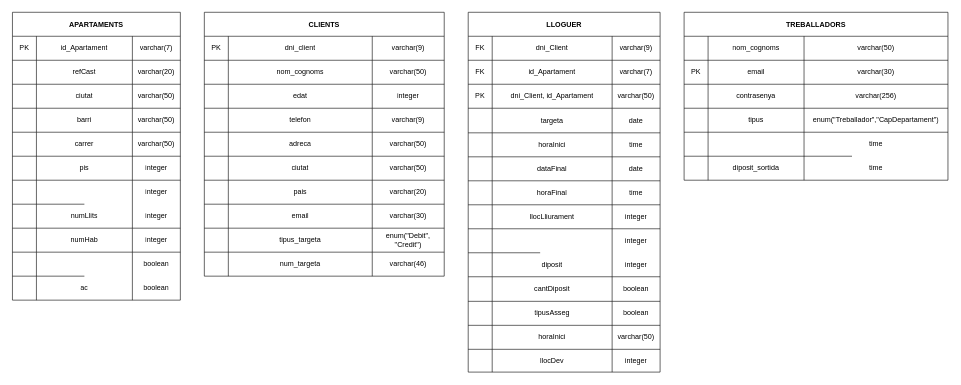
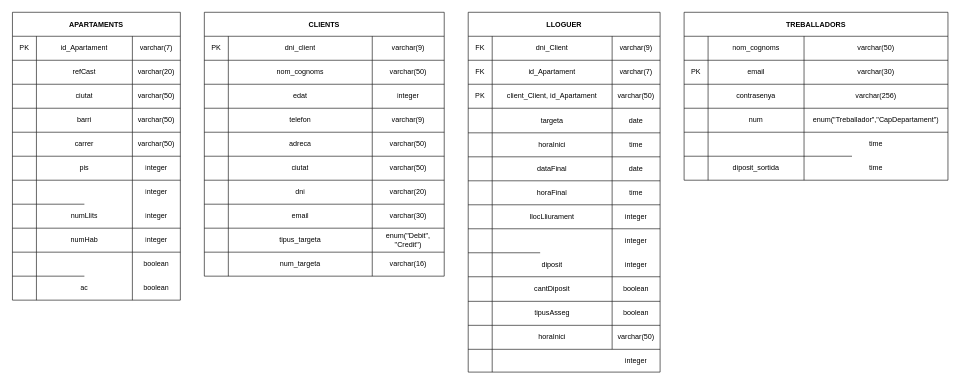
node "dni_Client, id_Apartament": label "dni_Client, id_Apartament" -> "client_Client, id_Apartament"
node "tipus": label "tipus" -> "num"
node "pais": label "pais" -> "dni"
node "varchar(46)": label "varchar(46)" -> "varchar(16)"
node "llocDev": removed
